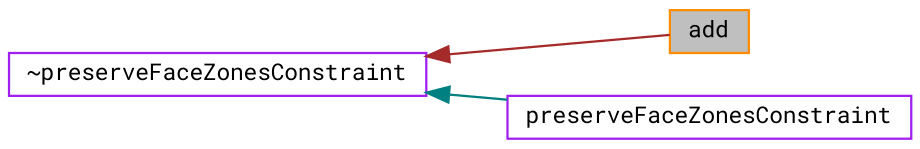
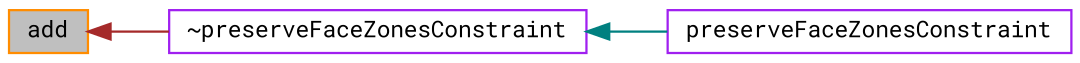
edge "add" -> "~preserveFaceZonesConstraint": reversed
